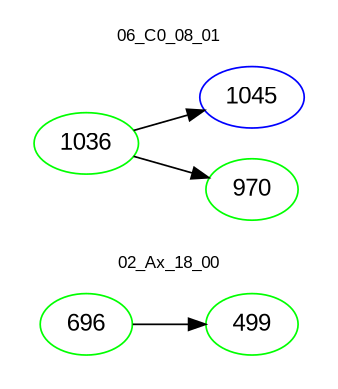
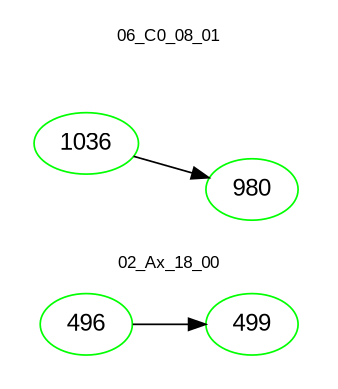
node "1045": removed
node "970": label "970" -> "980"
node "696": label "696" -> "496"
